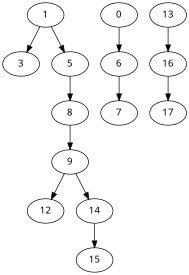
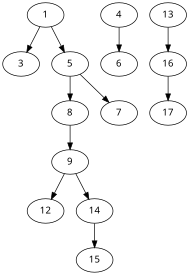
node "0": label "0" -> "4"
edge "6" -> "7": now "5" -> "7"
